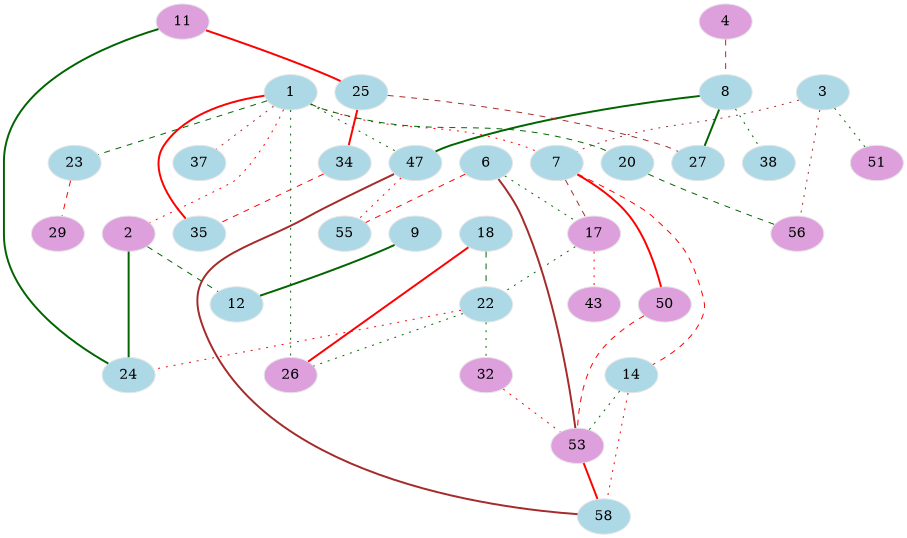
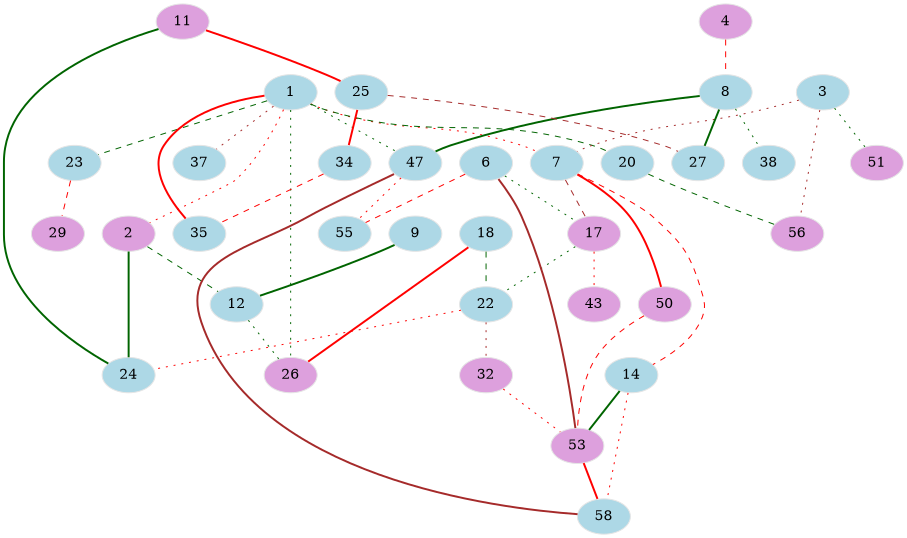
edge "22" -- "26": now "12" -- "26"
edge "22" -- "32": color darkgreen -> brown
edge "14" -- "53": style dotted -> bold
